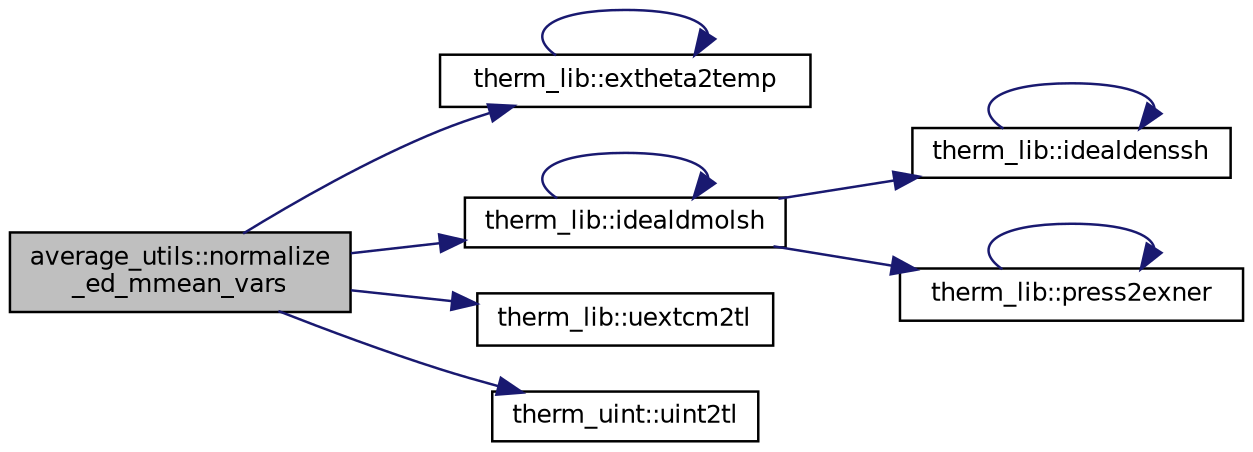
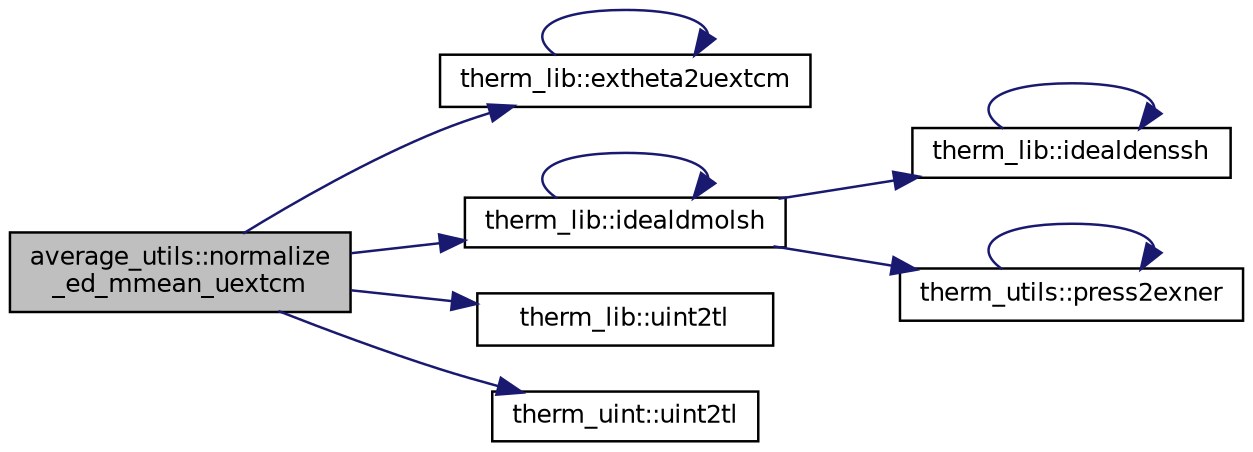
node "therm_lib::extheta2temp": label "therm_lib::extheta2temp" -> "therm_lib::extheta2uextcm"
node "average_utils::normalize _ed_mmean_vars": label "average_utils::normalize _ed_mmean_vars" -> "average_utils::normalize _ed_mmean_uextcm"
node "therm_lib::press2exner": label "therm_lib::press2exner" -> "therm_utils::press2exner"
node "therm_lib::uextcm2tl": label "therm_lib::uextcm2tl" -> "therm_lib::uint2tl"
